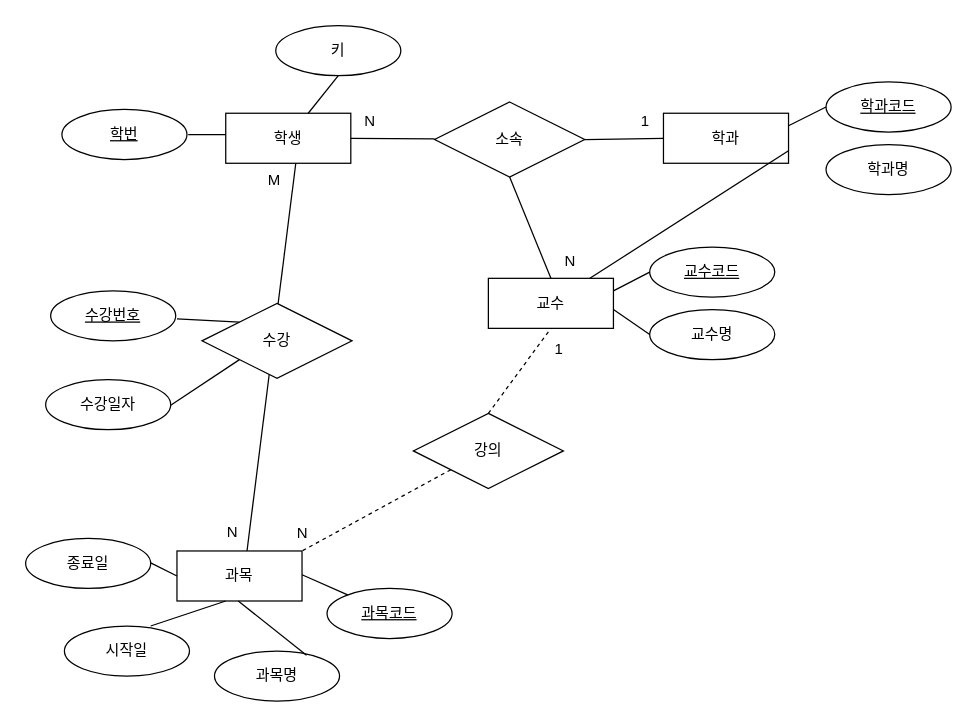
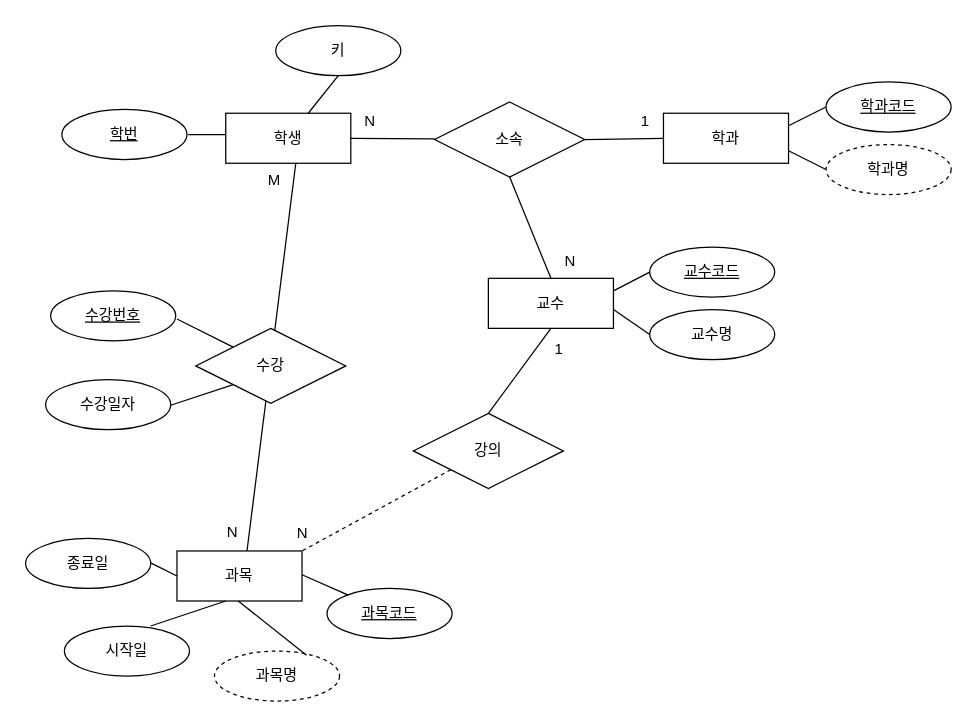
node "학과명": style solid -> dashed
edge "학과" -- "교수": now "학과" -- "학과명"
node "수강": moved (277, 341) -> (271, 366)
edge "교수" -- "강의": style dashed -> solid
node "과목명": style solid -> dashed
